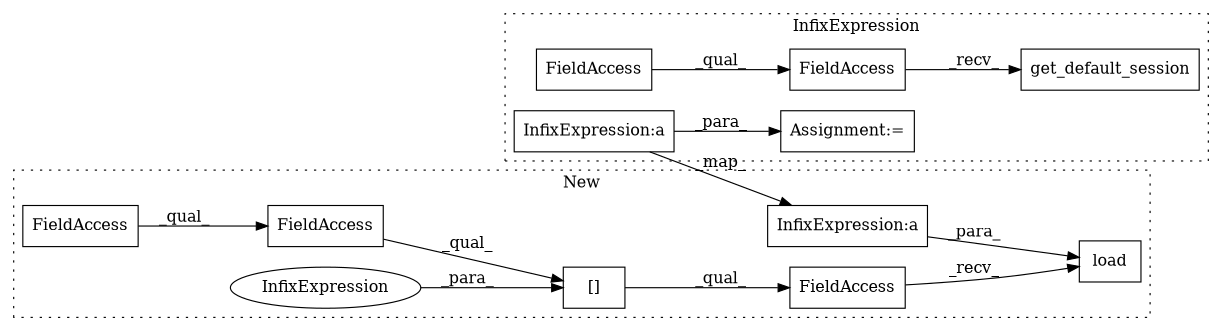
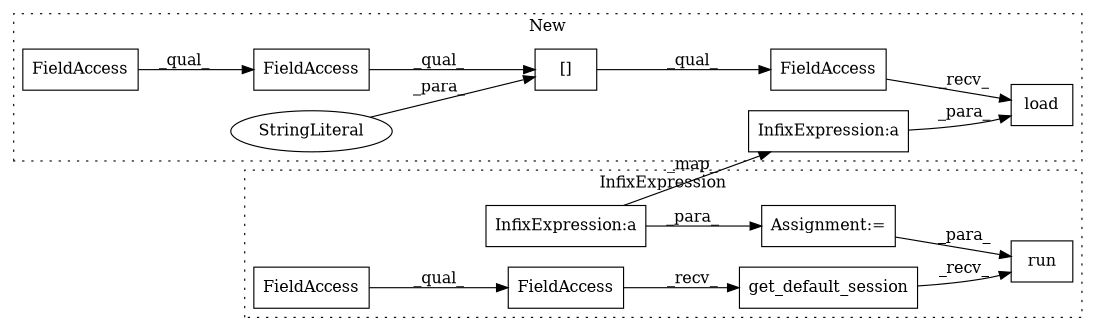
node "run": added
node "InfixExpression": label "InfixExpression" -> "StringLiteral"
